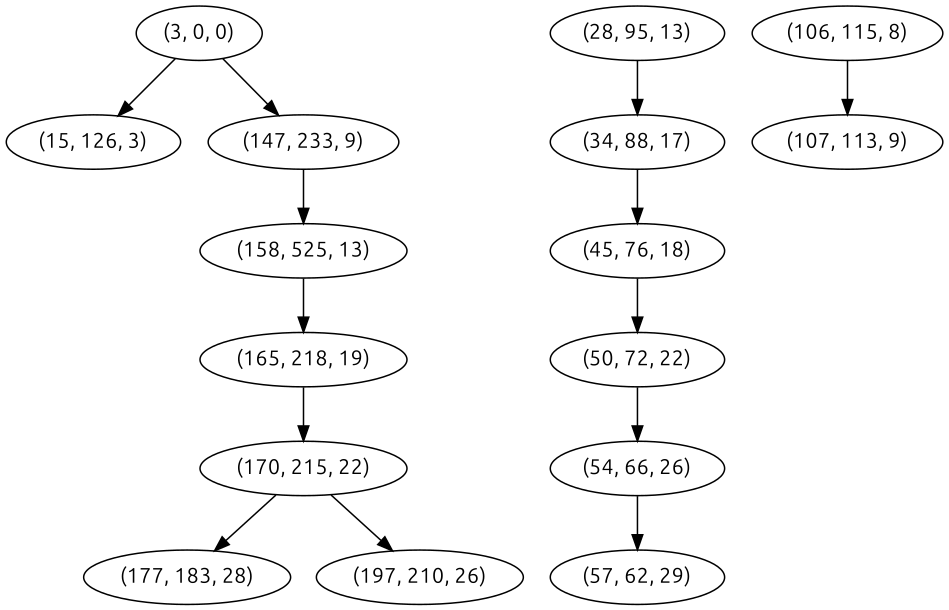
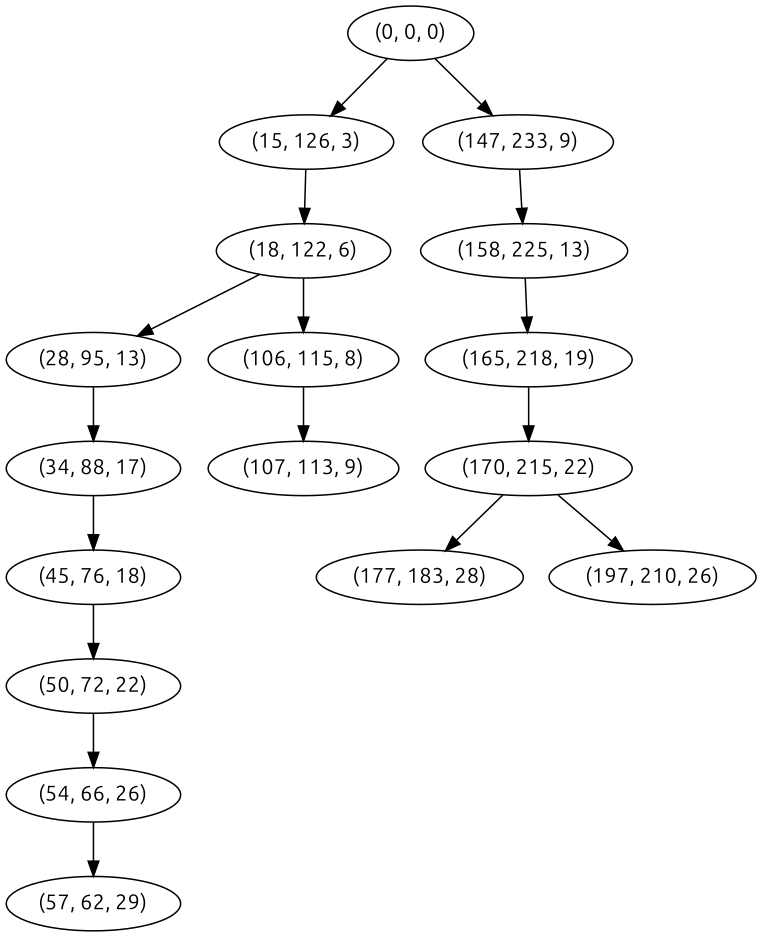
node "(3, 0, 0)": label "(3, 0, 0)" -> "(0, 0, 0)"
node "(158, 525, 13)": label "(158, 525, 13)" -> "(158, 225, 13)"
node "(18, 122, 6)": added
